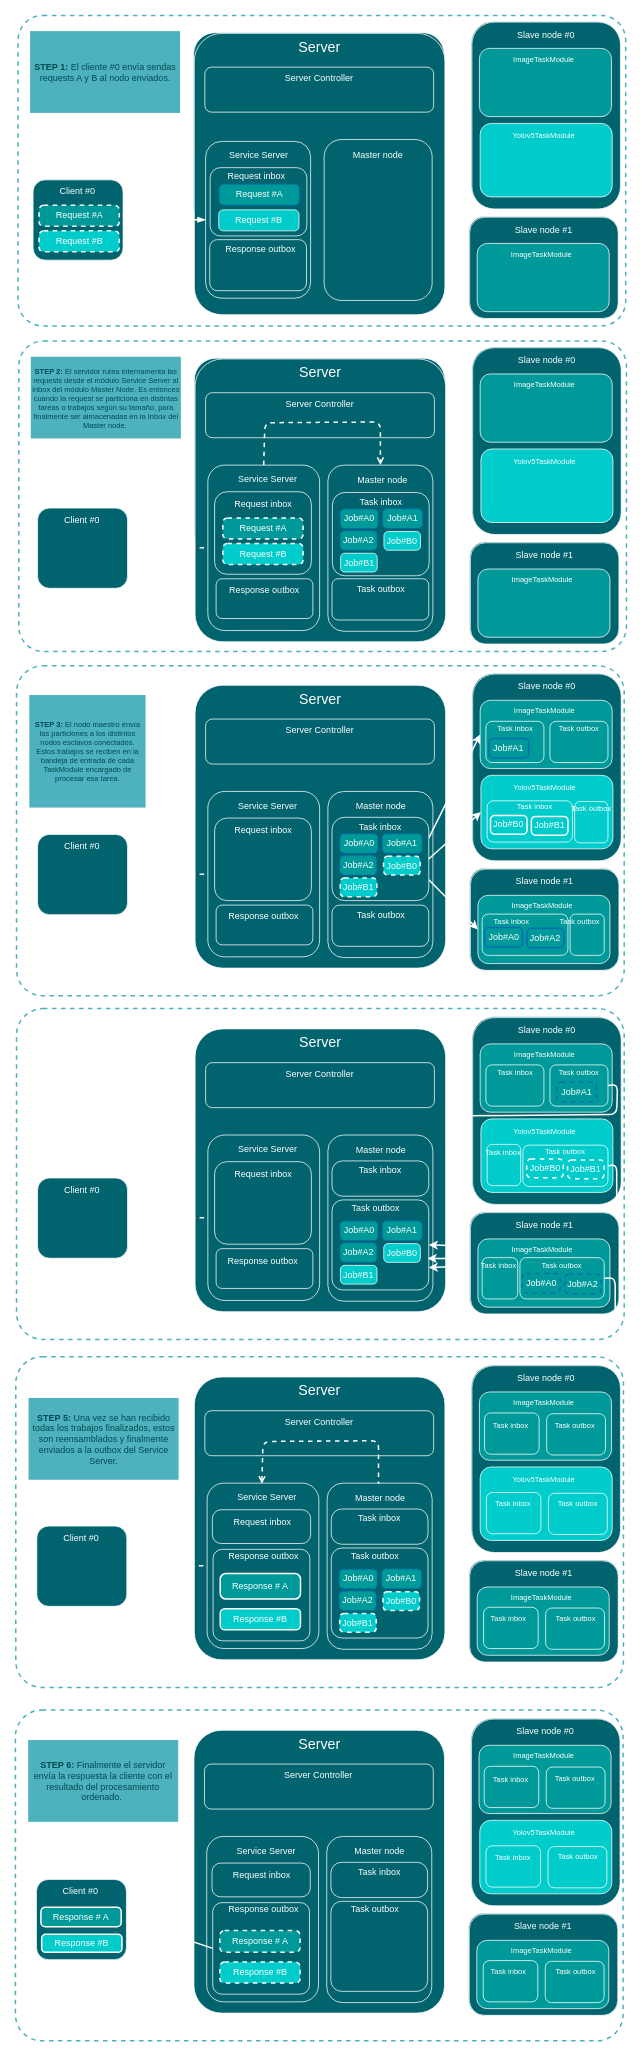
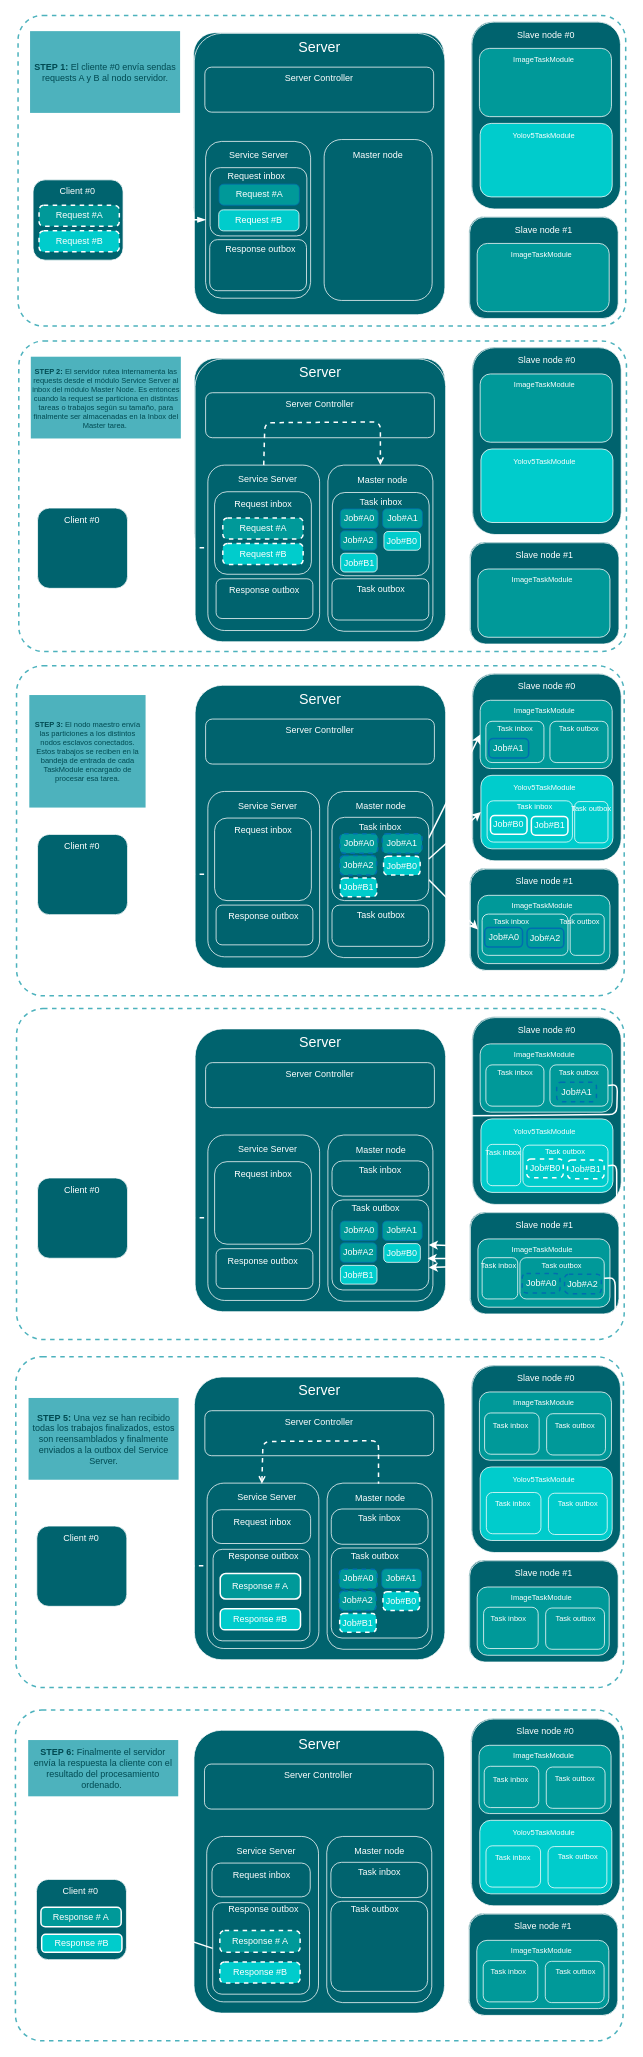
node "STEP 1: El cliente #0 envía sendas requests A y B al nodo enviados.": label "STEP 1: El cliente #0 envía sendas requests A y B al nodo enviados." -> "STEP 1: El cliente #0 envía sendas requests A y B al nodo servidor."
node "STEP 2: El servidor rutea internamenta las requests desde el módulo Service Server al inbox del módulo Master Node. Es entonces cuando la request se particiona en distintas tareas o trabajos según su tamaño, para finalmente ser almacenadas en la Inbox del Master node.": label "STEP 2: El servidor rutea internamenta las requests desde el módulo Service Server al inbox del módulo Master Node. Es entonces cuando la request se particiona en distintas tareas o trabajos según su tamaño, para finalmente ser almacenadas en la Inbox del Master node." -> "STEP 2: El servidor rutea internamenta las requests desde el módulo Service Server al inbox del módulo Master Node. Es entonces cuando la request se particiona en distintas tareas o trabajos según su tamaño, para finalmente ser almacenadas en la Inbox del Master tarea."
node "STEP 6: Finalmente el servidor envía la respuesta la cliente con el resultado del procesamiento ordenado.": size 150x82 -> 150x56
